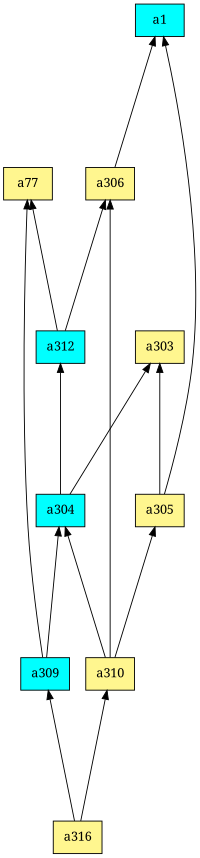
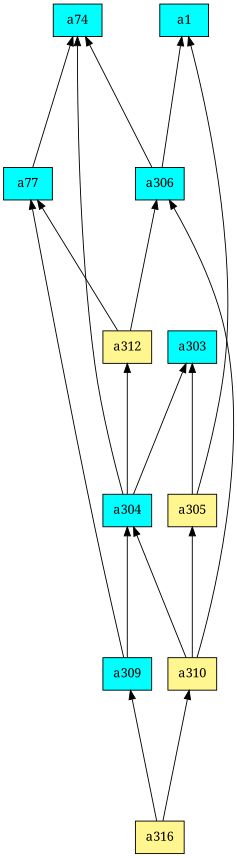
node "a74": added
node "a77": fillcolor khaki1 -> cyan
node "a306": fillcolor khaki1 -> cyan
node "a312": fillcolor cyan -> khaki1
node "a303": fillcolor khaki1 -> cyan
